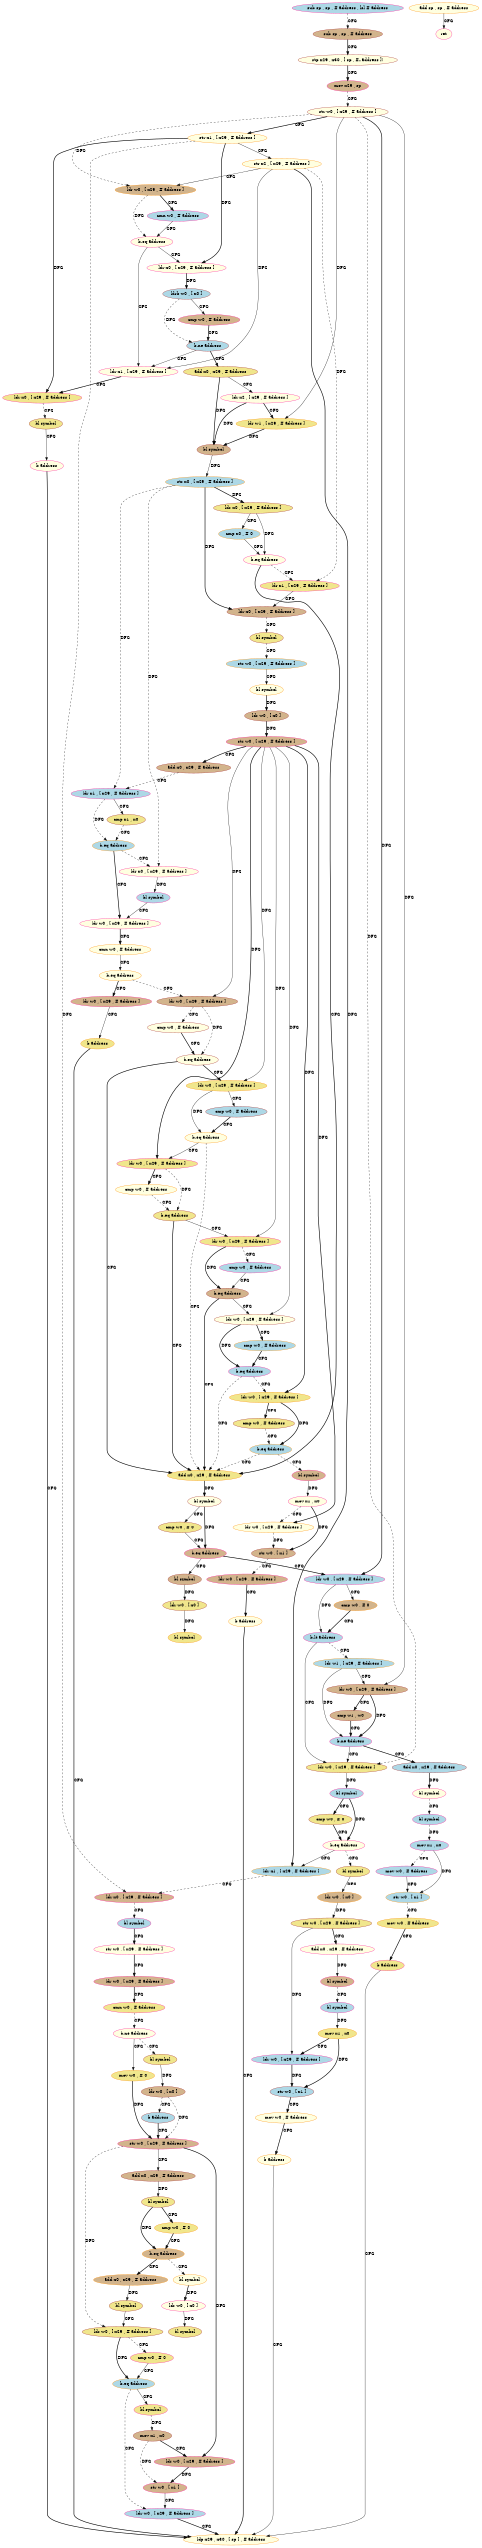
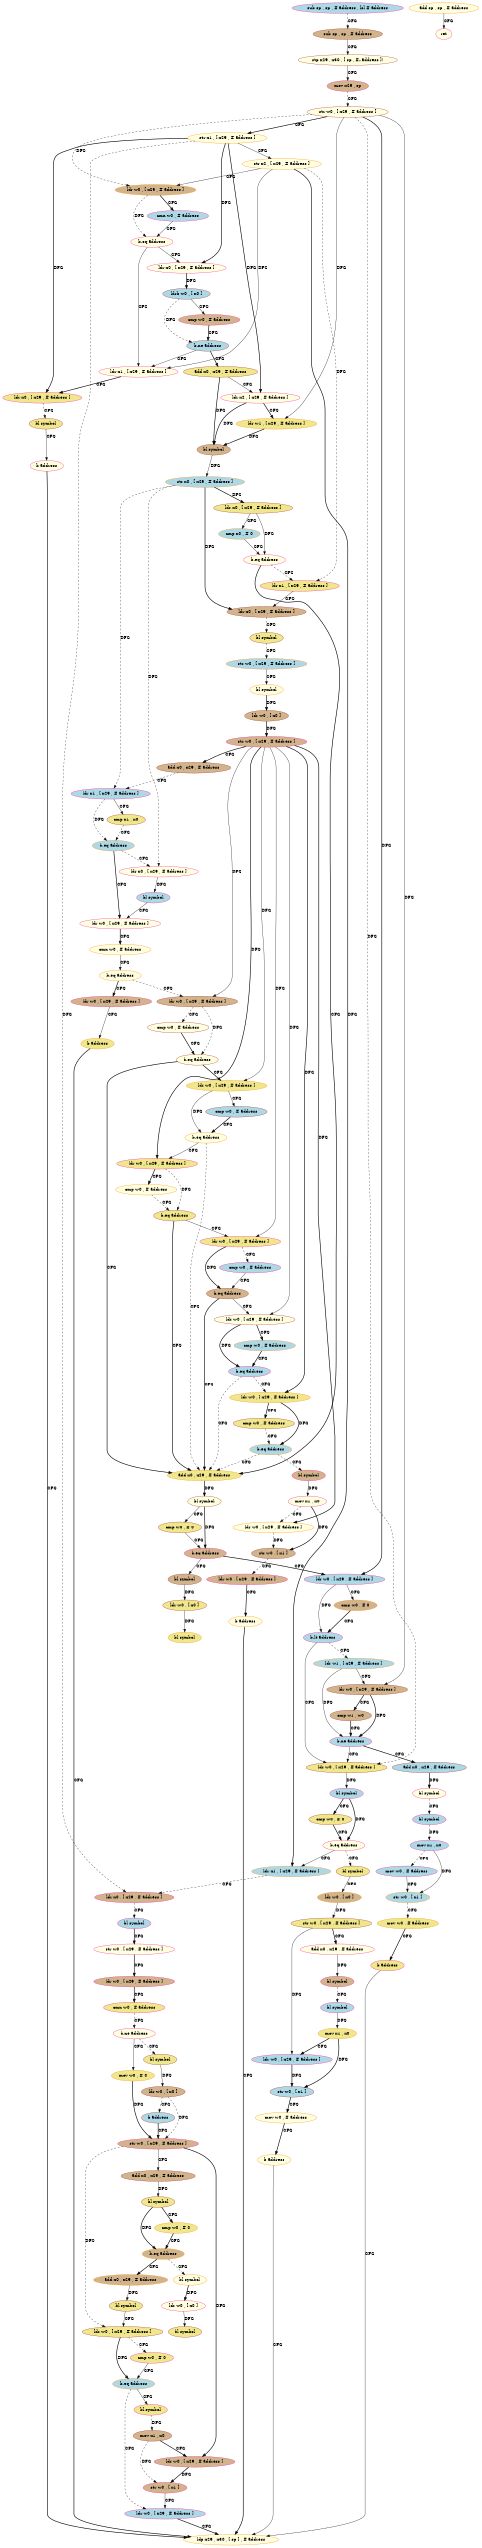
edge "sub sp , sp , # address" -> "stp x29 , x30 , [ sp , #- address ]!": style bold -> solid
edge "stp x29 , x30 , [ sp , #- address ]!" -> "mov x29 , sp": style bold -> solid
edge "str x1 , [ x29 , # address ]" -> "ldr x2 , [ x29 , # address ]": added, label "DFG"
